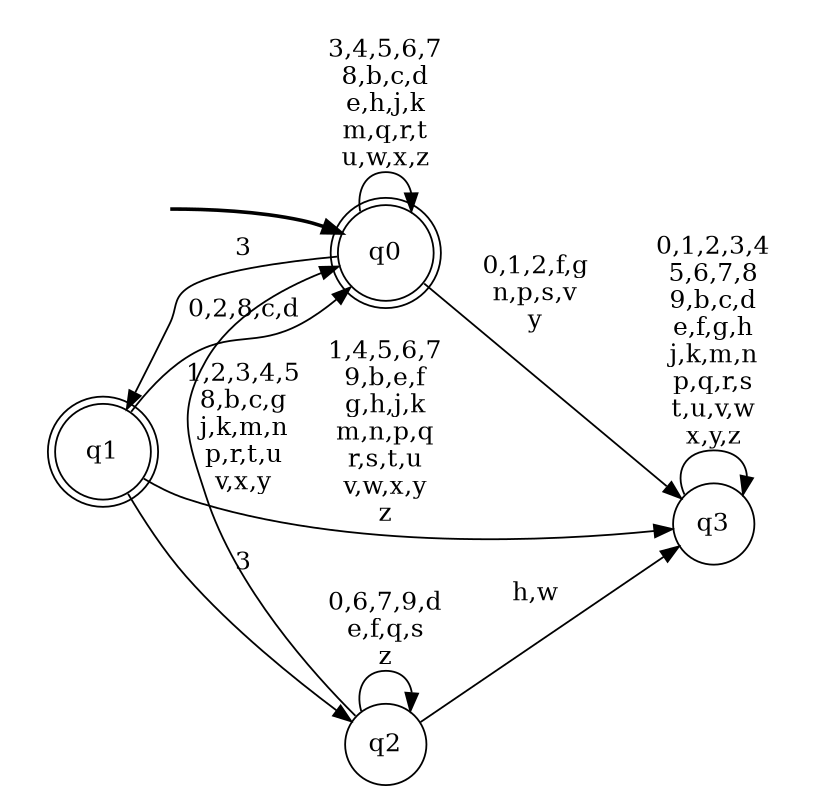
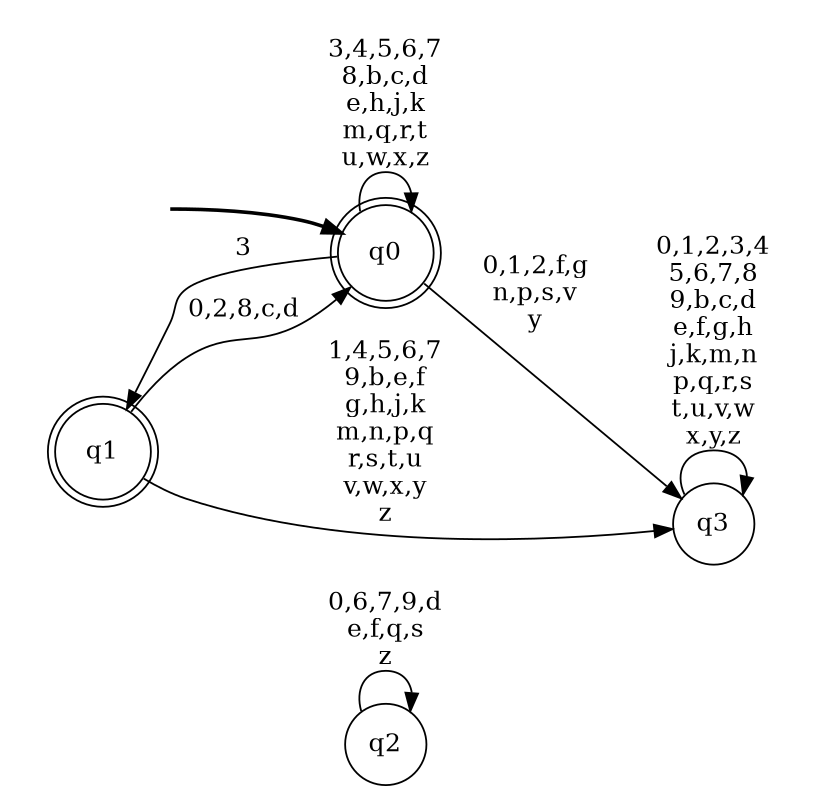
edge "q2" -> "q0": removed, label "1,2,3,4,5 8,b,c,g j,k,m,n p,r,t,u v,x,y"
edge "q1" -> "q2": removed, label "3"
edge "q2" -> "q3": removed, label "h,w"
